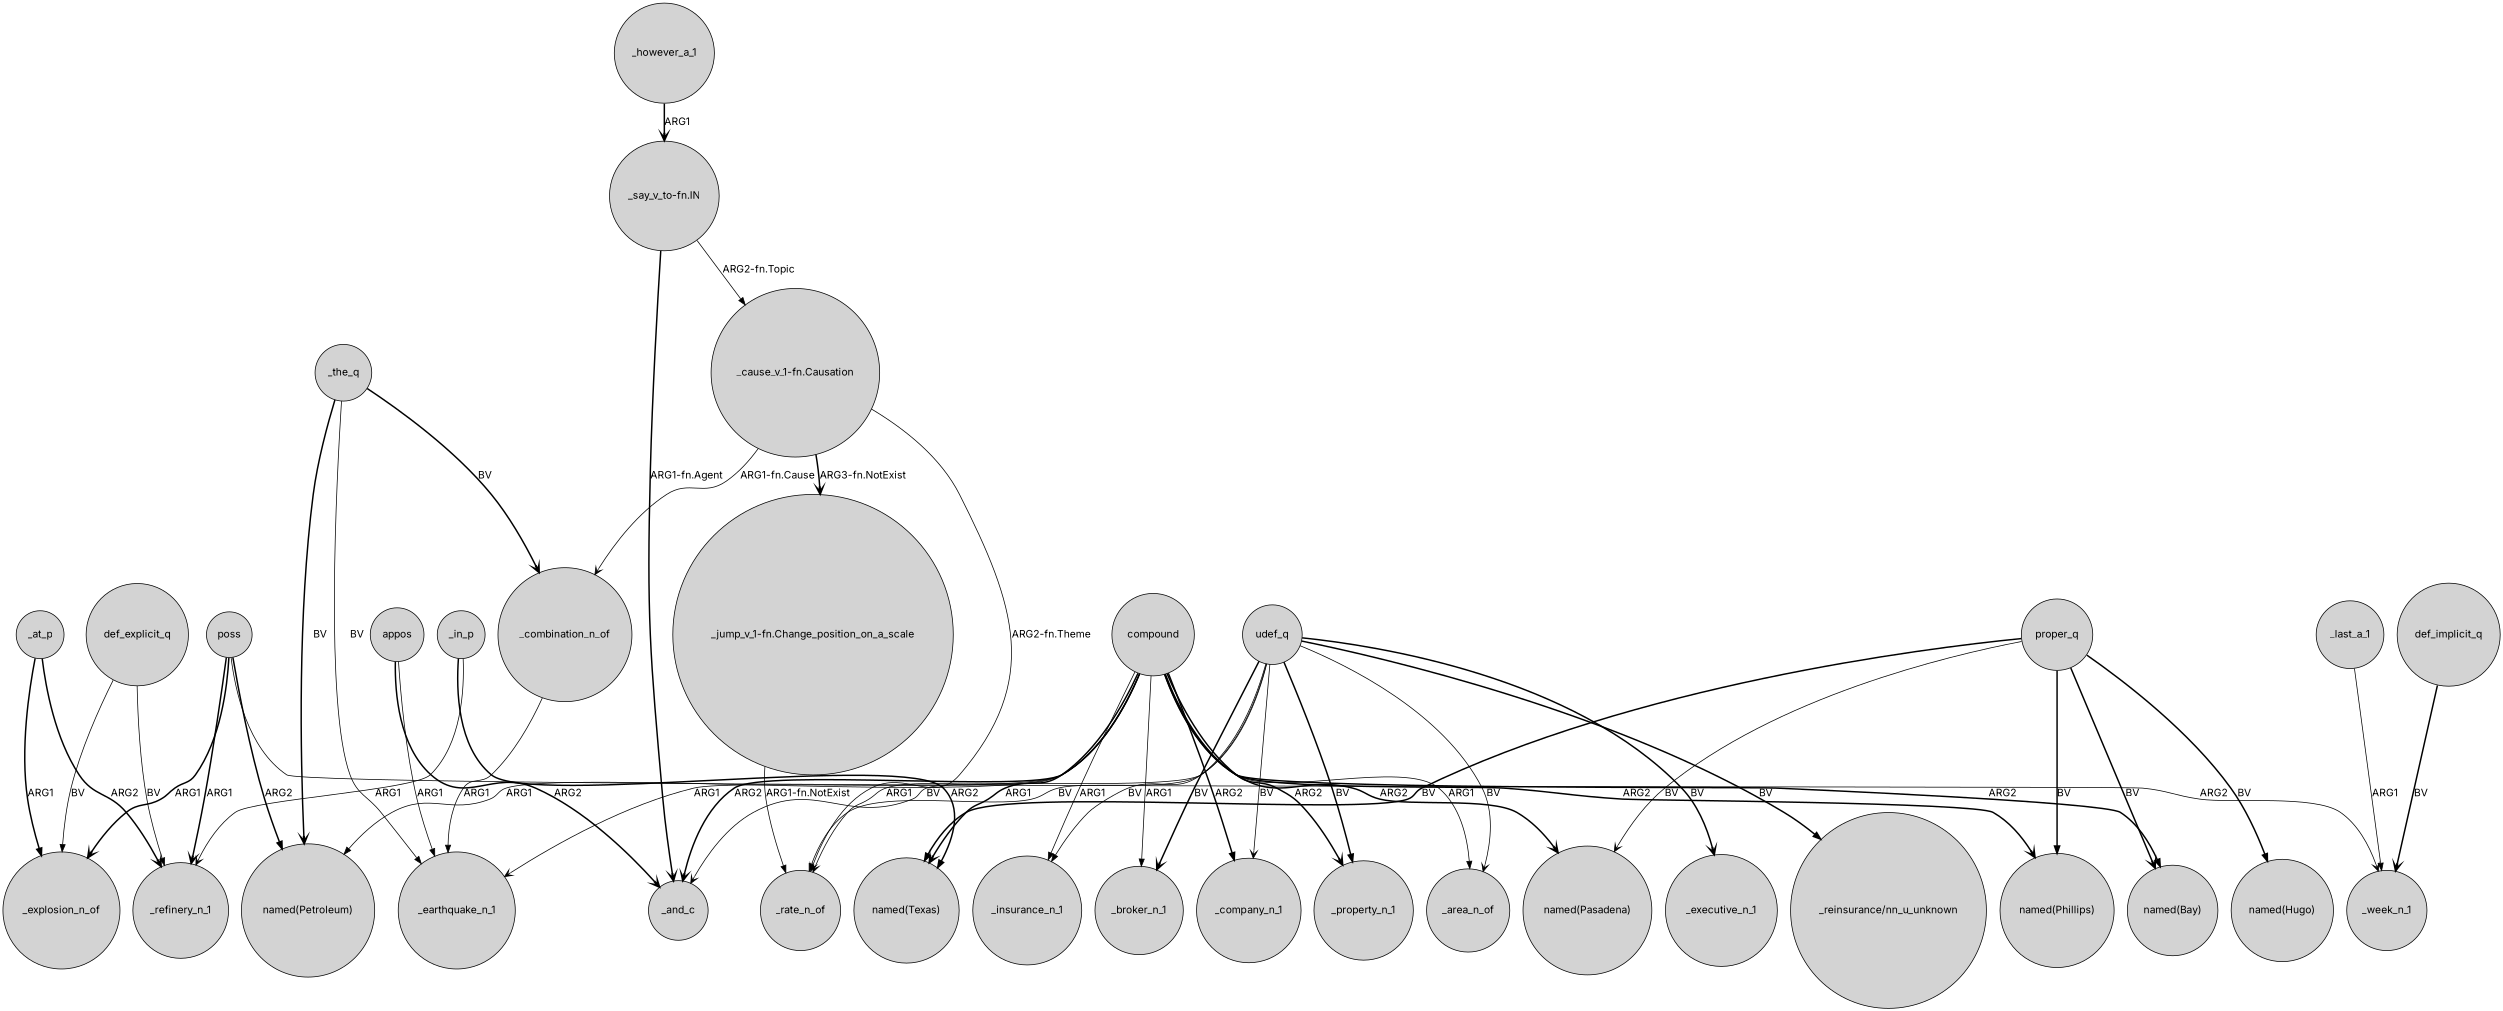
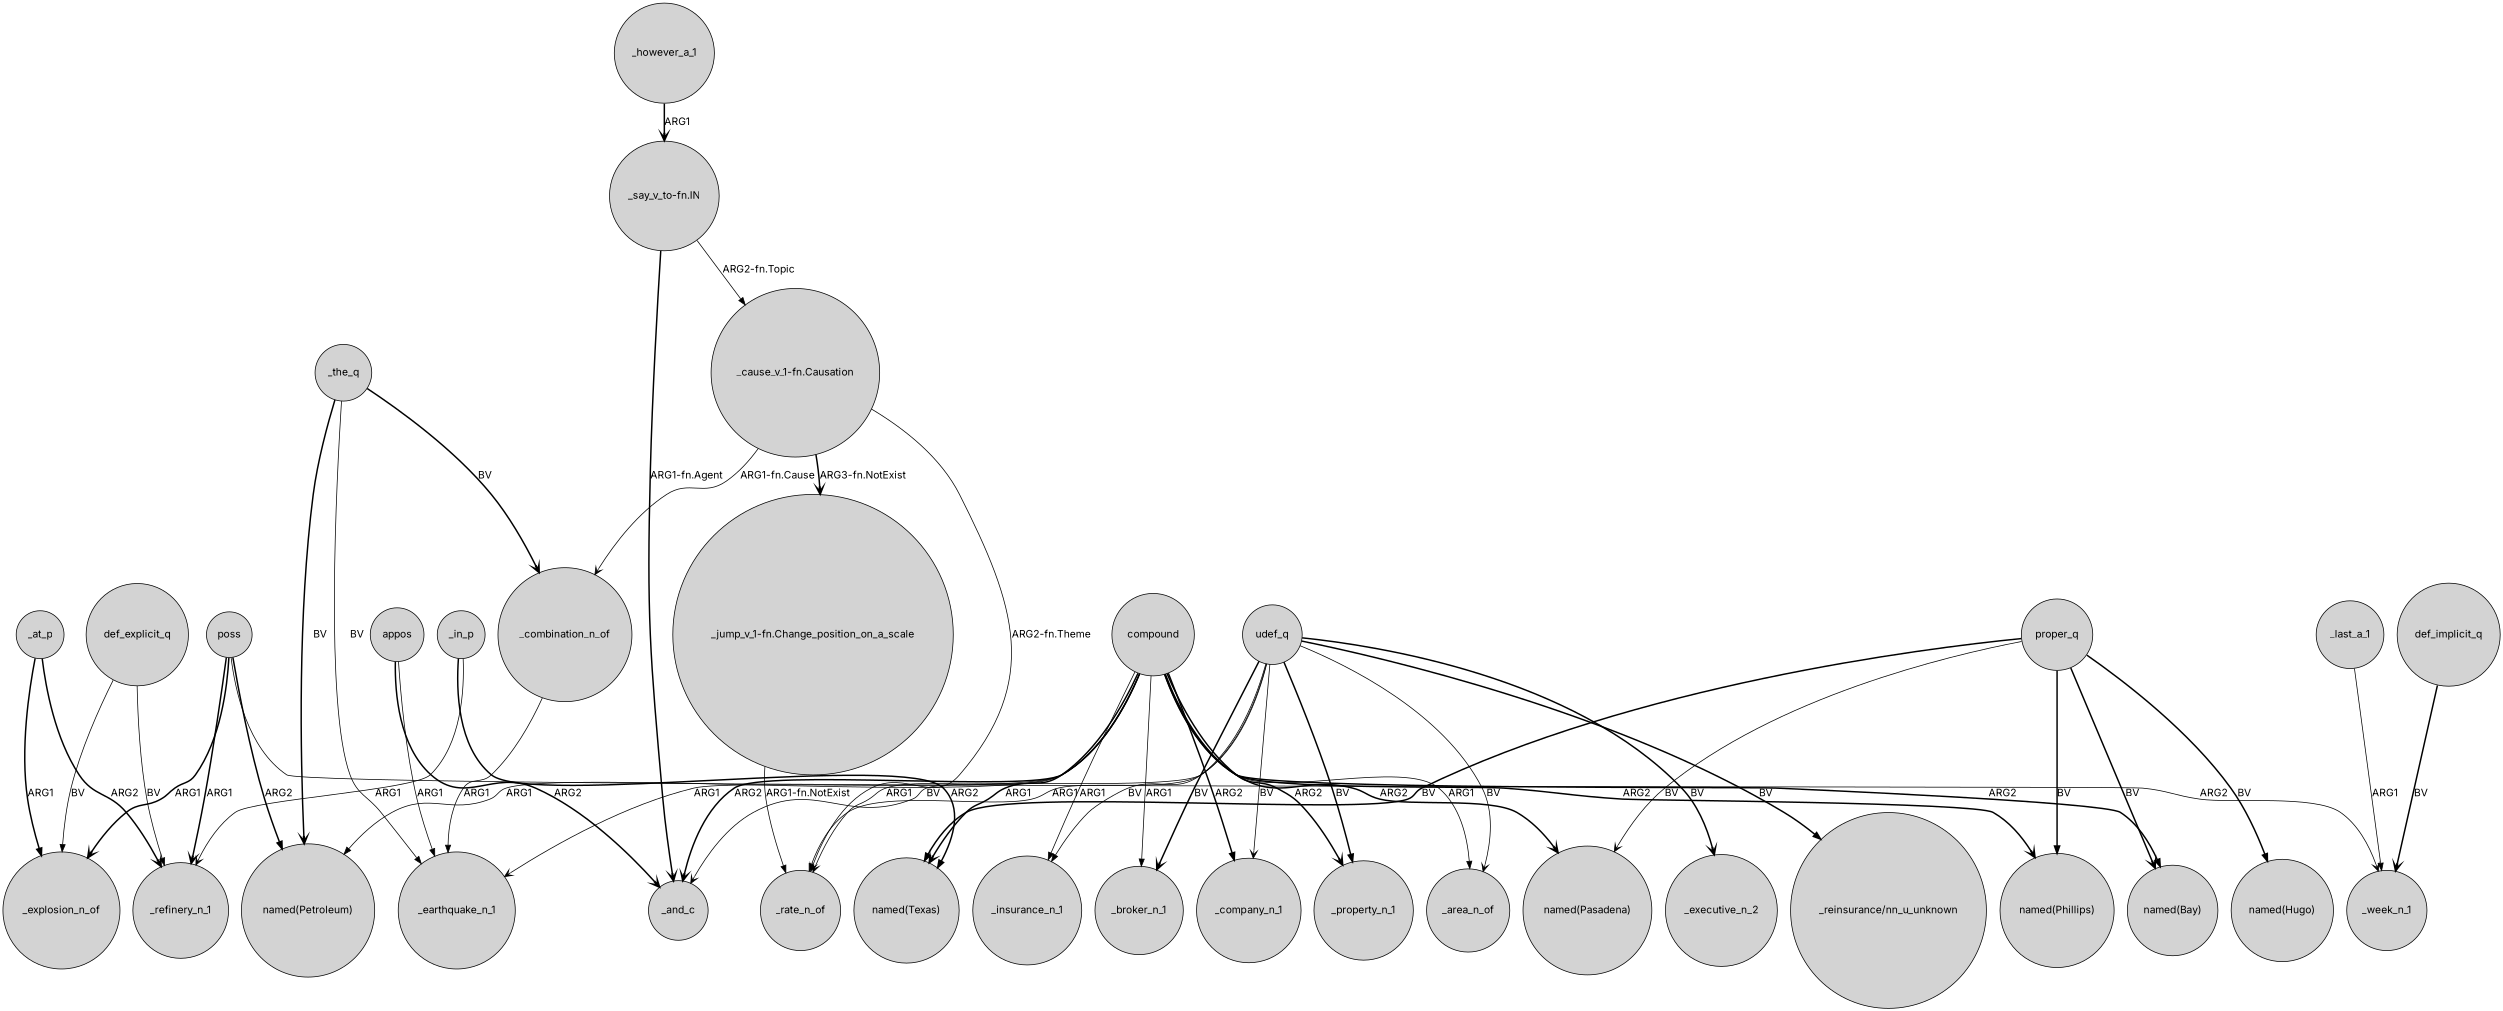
edge "udef_q" -> "_rate_n_of": label "BV" -> "ARG1"
node "_executive_n_1": label "_executive_n_1" -> "_executive_n_2"
